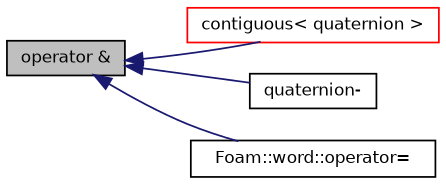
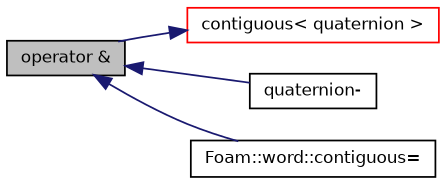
edge "contiguous< quaternion >" -> "operator &": reversed
node "Foam::word::operator=": label "Foam::word::operator=" -> "Foam::word::contiguous="
